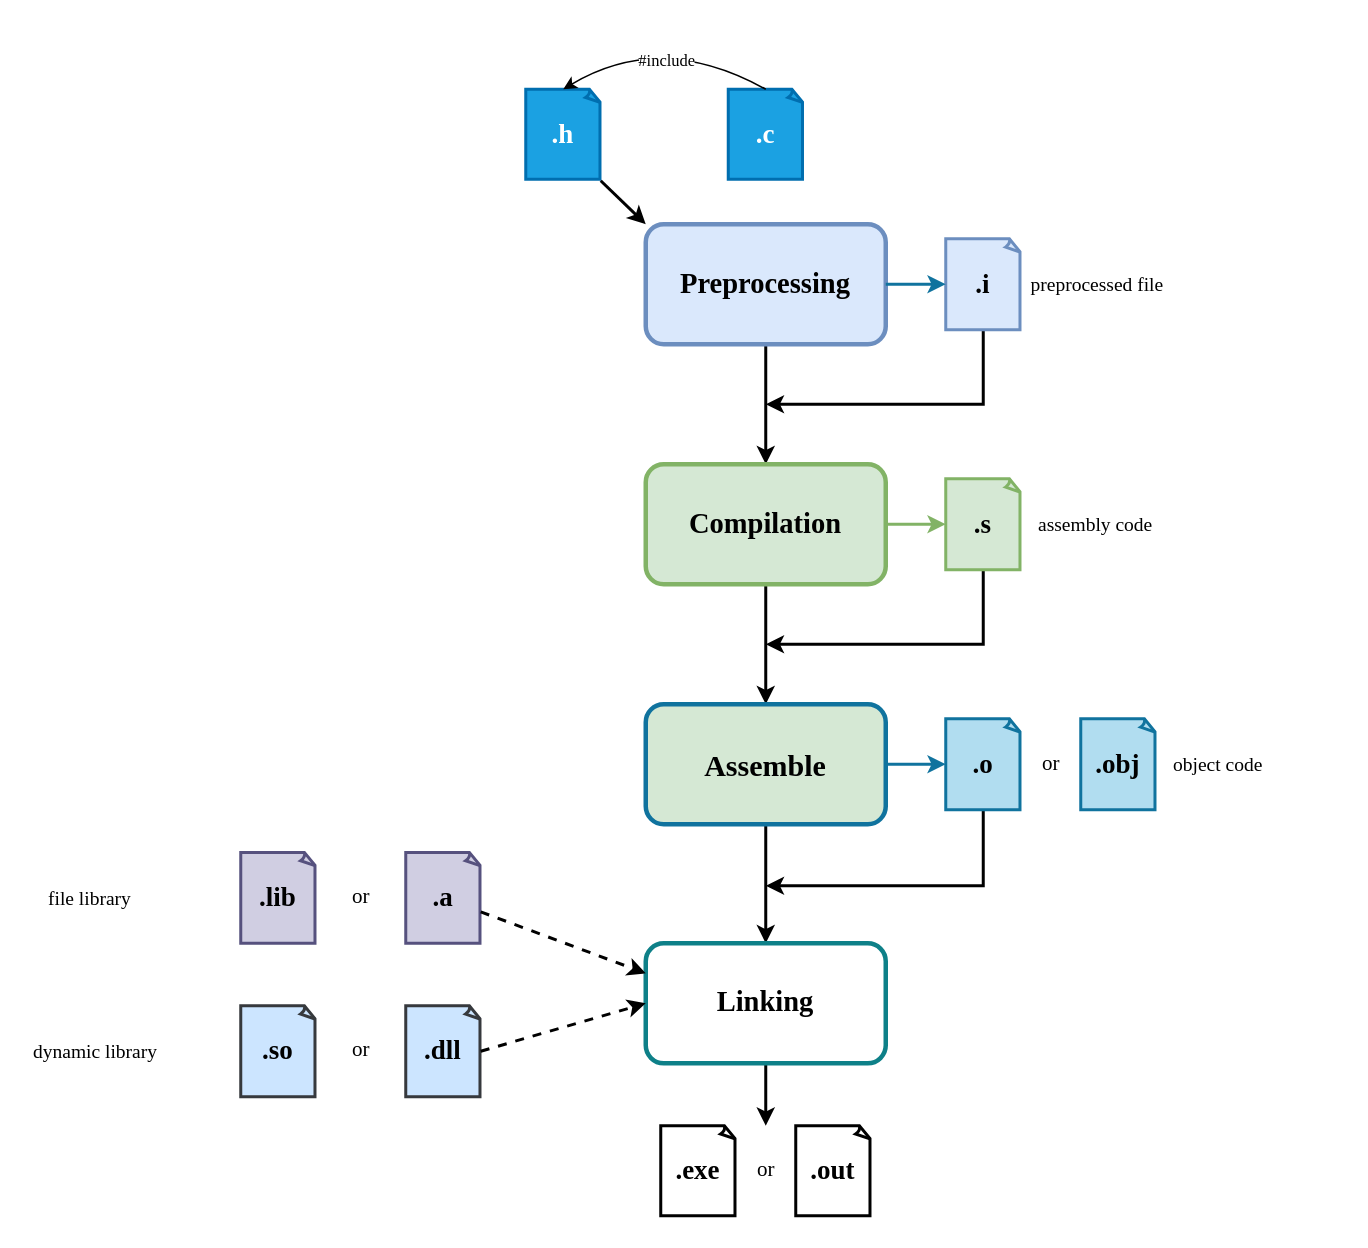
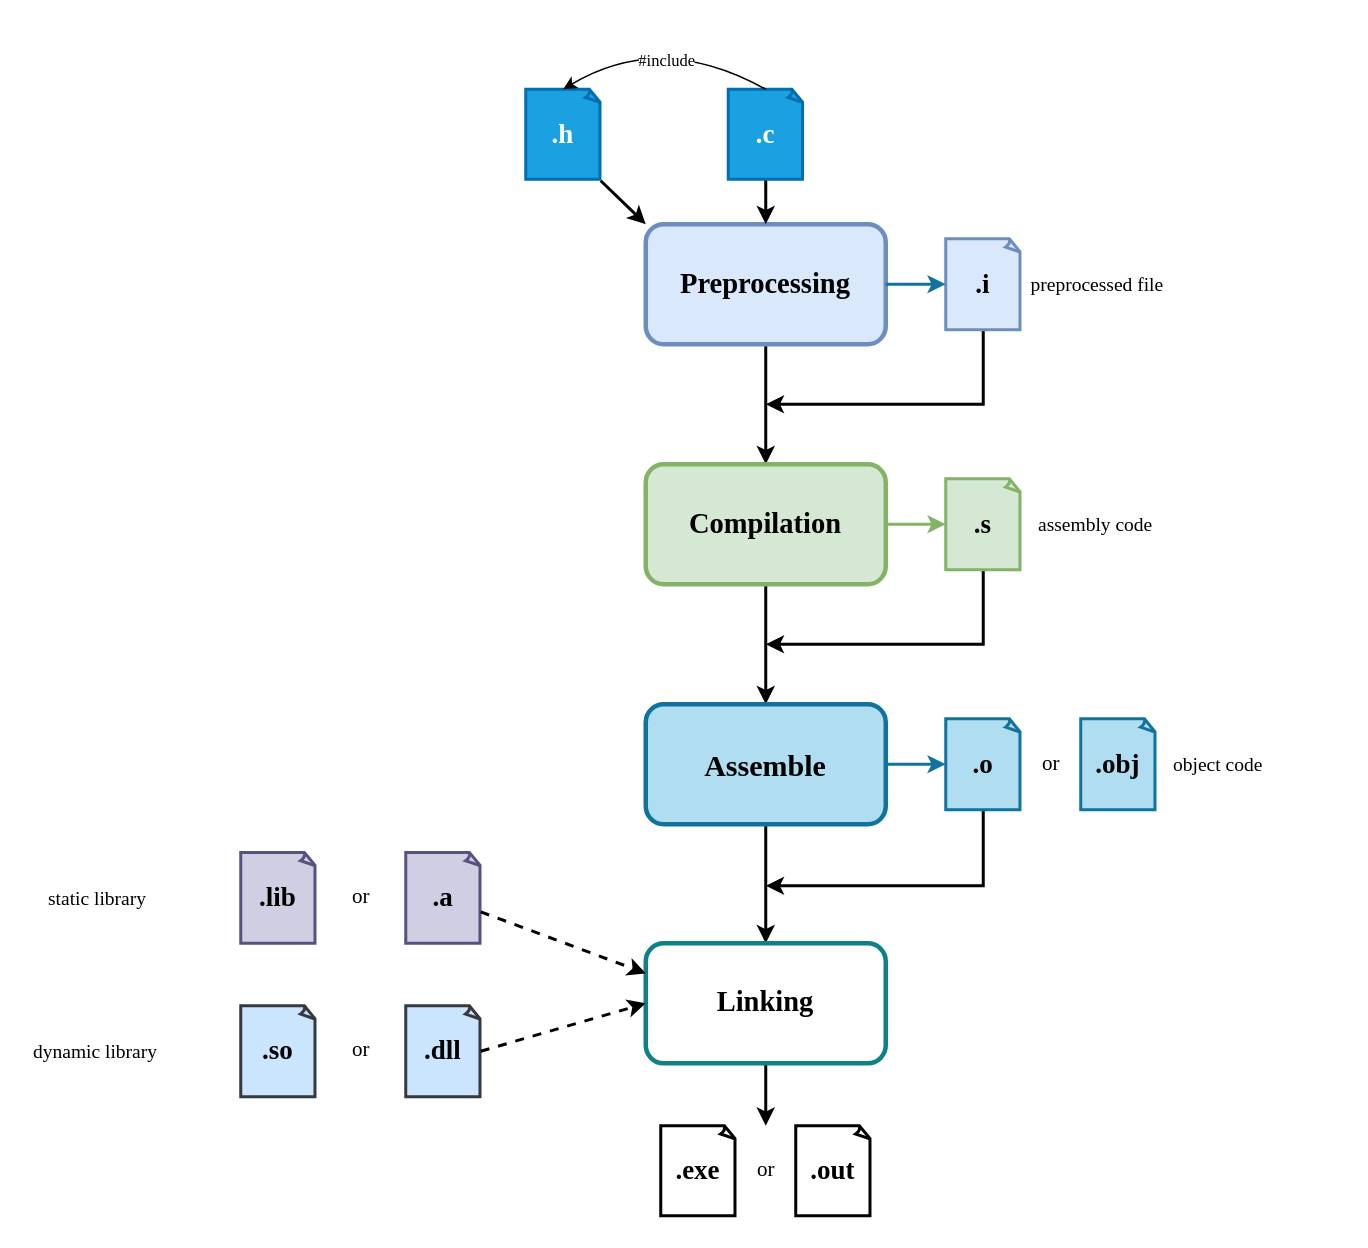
edge ".c" -> "Preprocessing": added
node "Assemble": fillcolor #d5e8d4 -> #b1ddf0
node "file library": label "file library" -> "static library"
